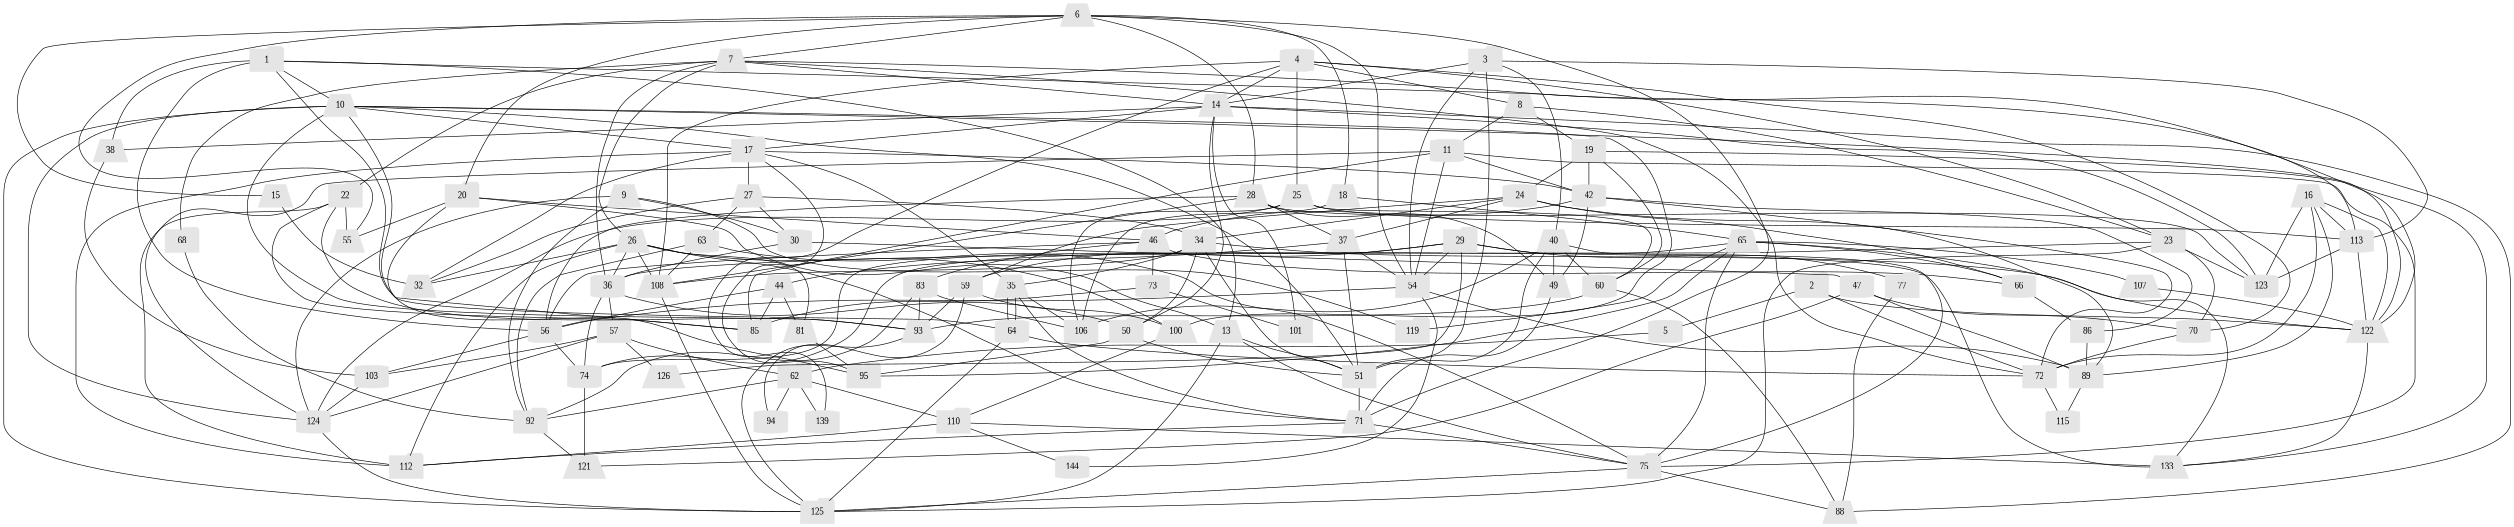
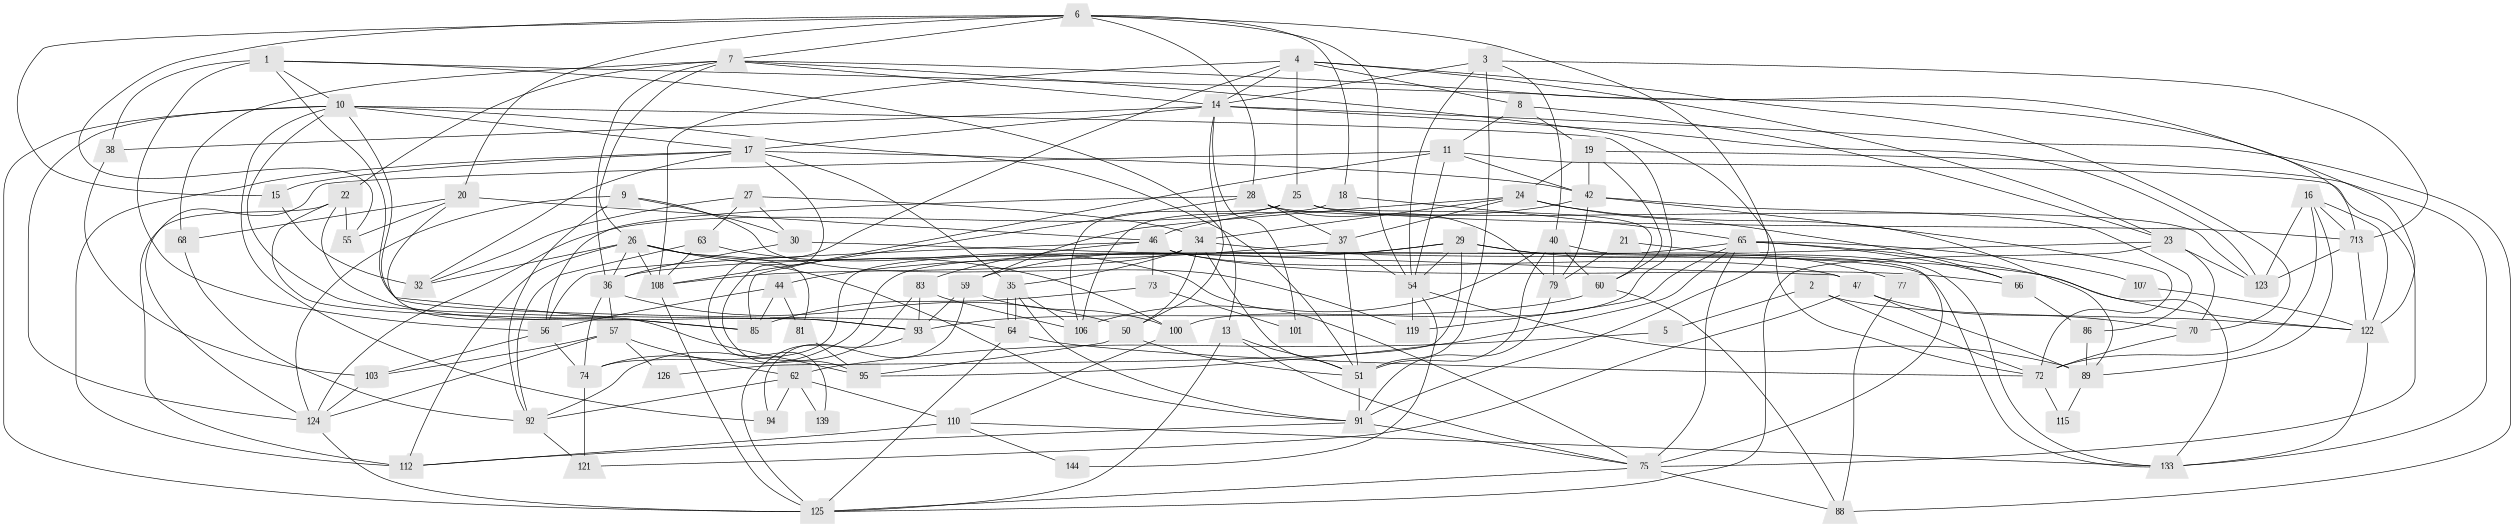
edge "10" -- "122": now "10" -- "94"
edge "17" -- "27": now "17" -- "15"
edge "20" -- "13": now "20" -- "68"
node "21": added
node "113": label "113" -> "713"
edge "46" -- "47": added
node "49": label "49" -> "79"
edge "54" -- "56": now "54" -- "119"
node "71": label "71" -> "91"
